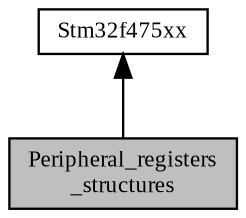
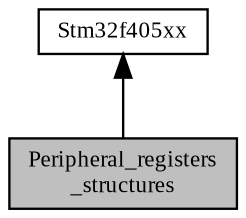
node "Stm32f475xx": label "Stm32f475xx" -> "Stm32f405xx"
